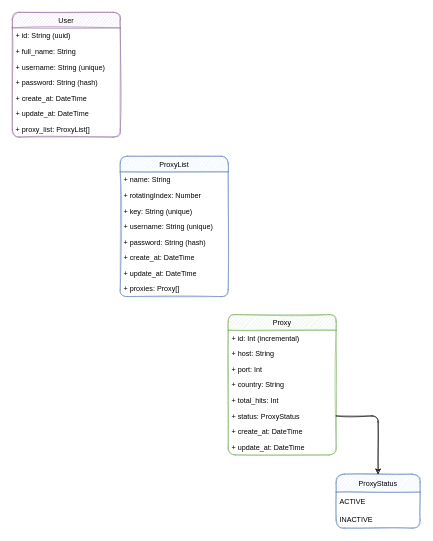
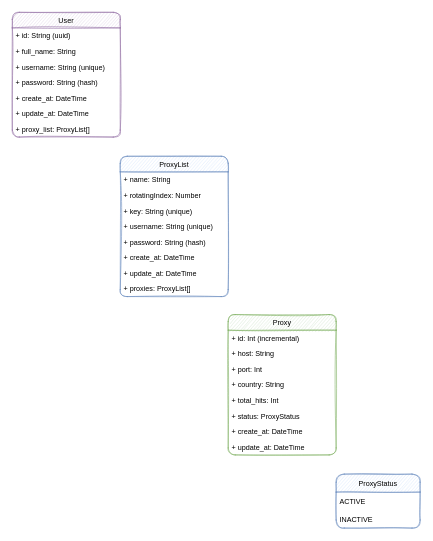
node "+ proxies: Proxy[]": label "+ proxies: Proxy[]" -> "+ proxies: ProxyList[]"
edge "+ status: ProxyStatus" -> "ProxyStatus": removed
